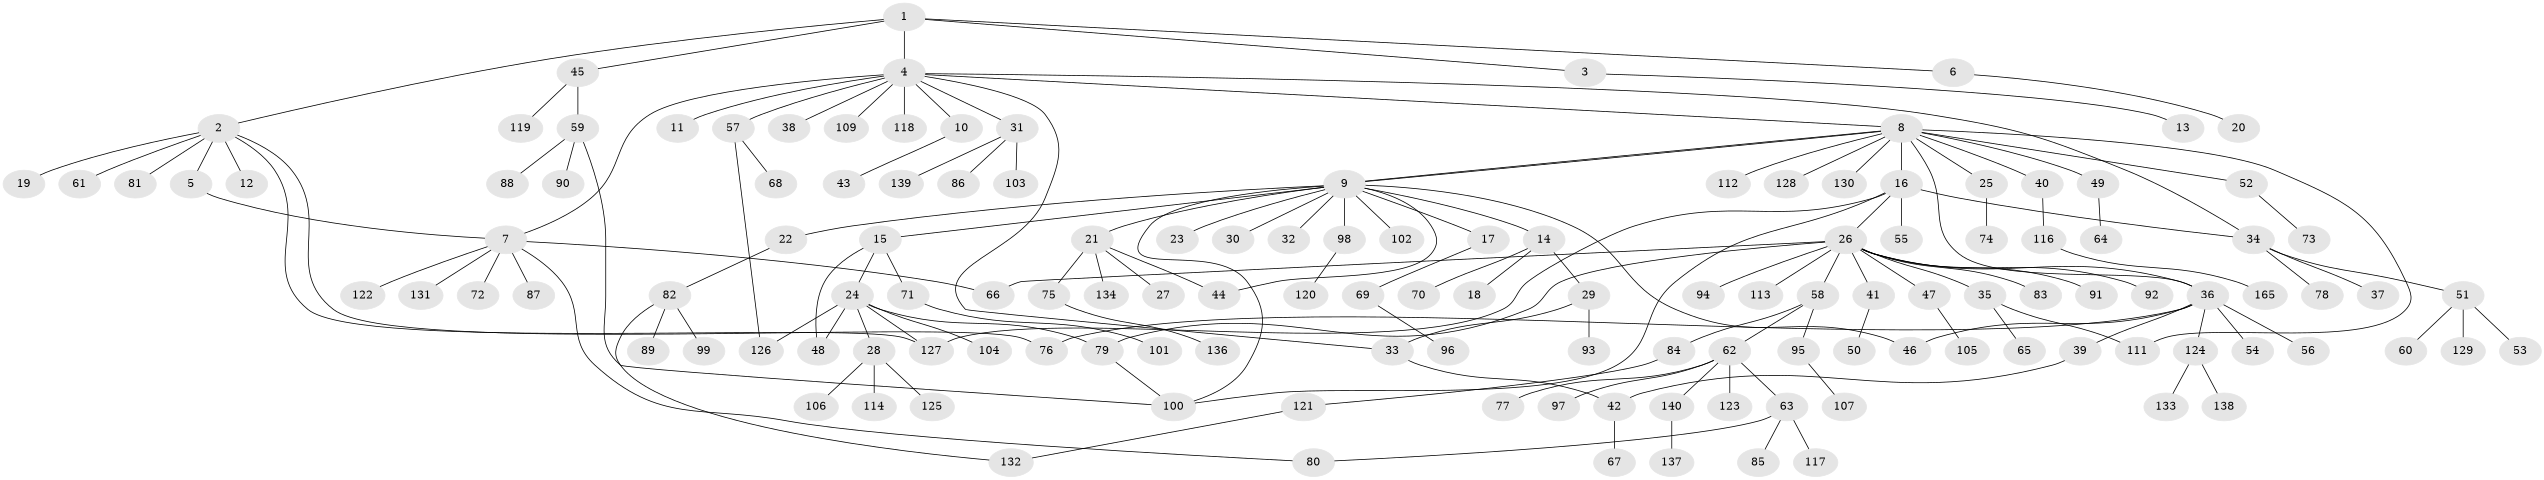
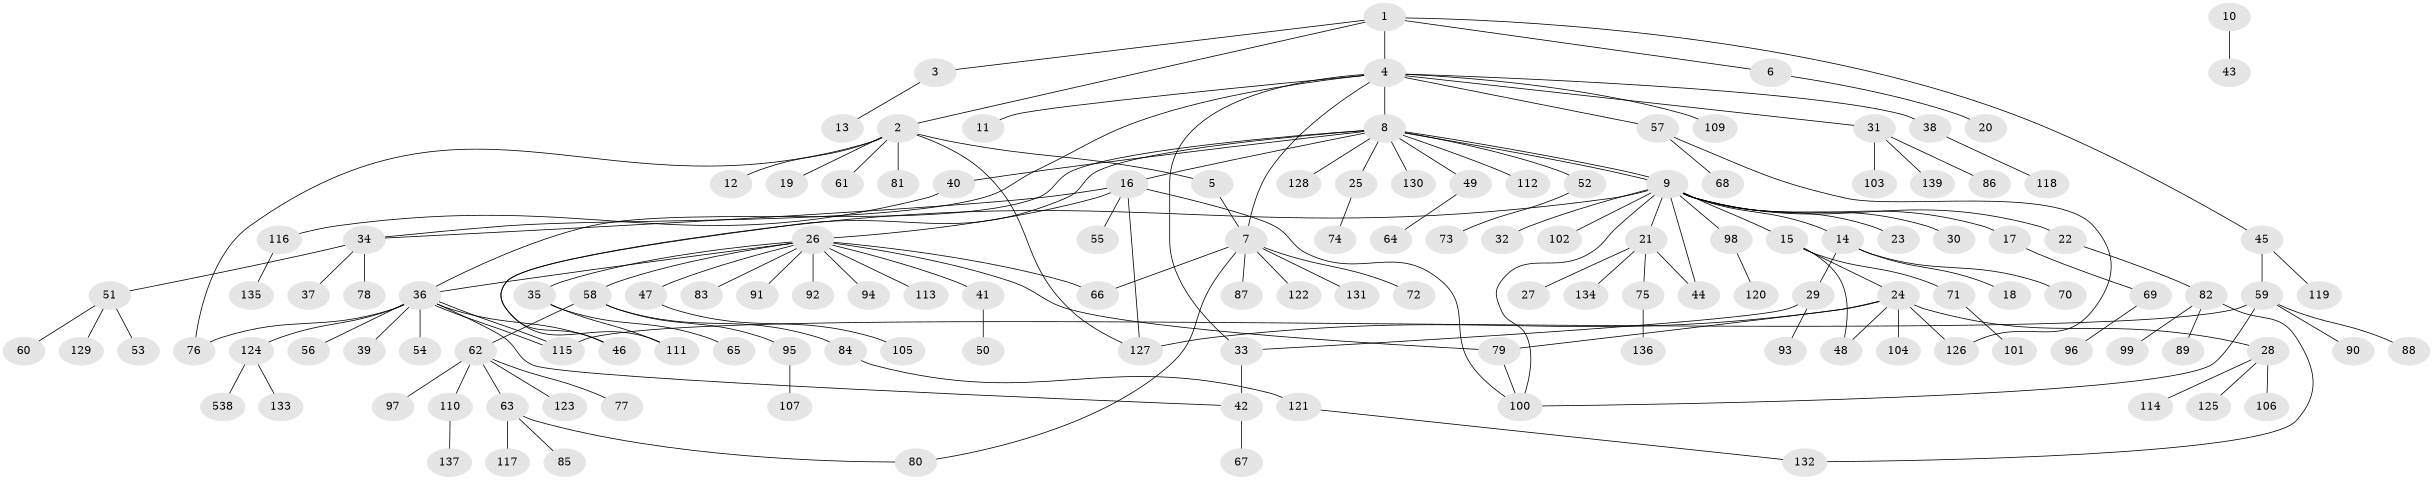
edge "4" -- "118": now "38" -- "118"
edge "4" -- "10": removed
node "165": label "165" -> "135"
node "115": added
edge "39" -- "42": now "36" -- "42"
node "140": label "140" -> "110"
node "138": label "138" -> "538"
